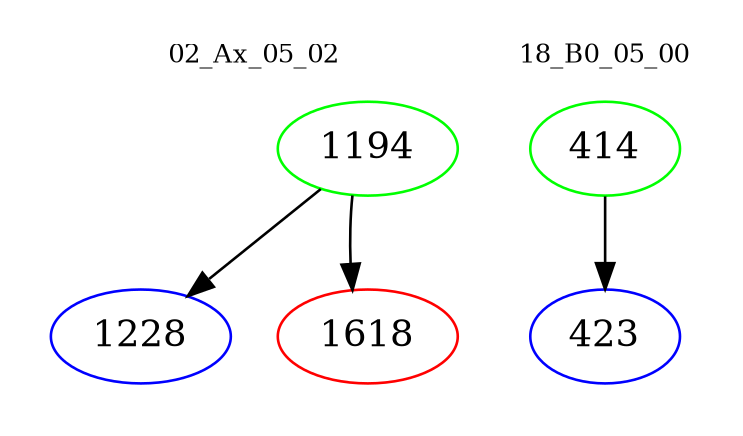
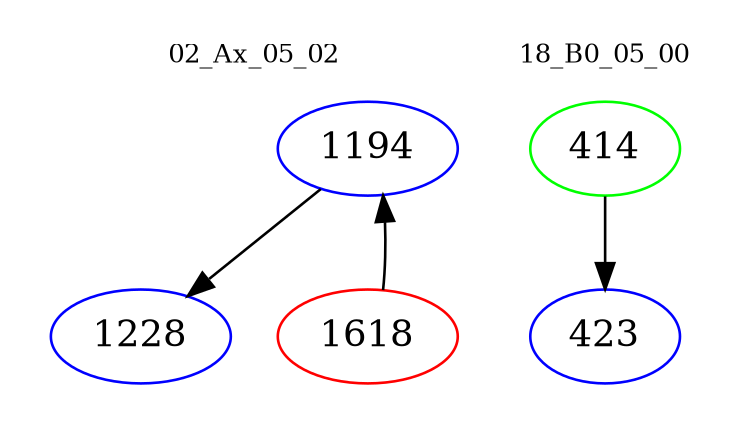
node "1194": color green -> blue
edge "1194" -> "1618": reversed
